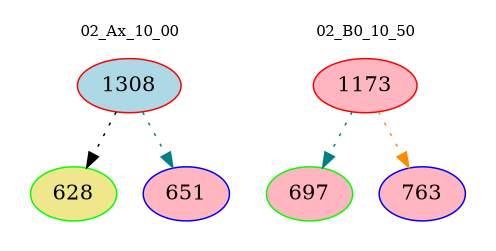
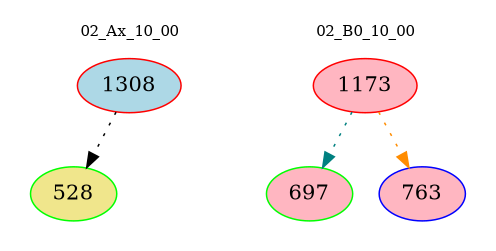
cluster "02_B0_10_50": label "02_B0_10_50" -> "02_B0_10_00"
node "628": label "628" -> "528"
node "651": removed
